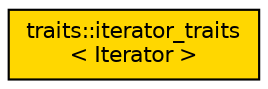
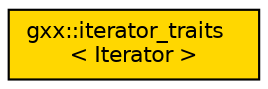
node "traits::iterator_traits < Iterator >": label "traits::iterator_traits < Iterator >" -> "gxx::iterator_traits < Iterator >"
